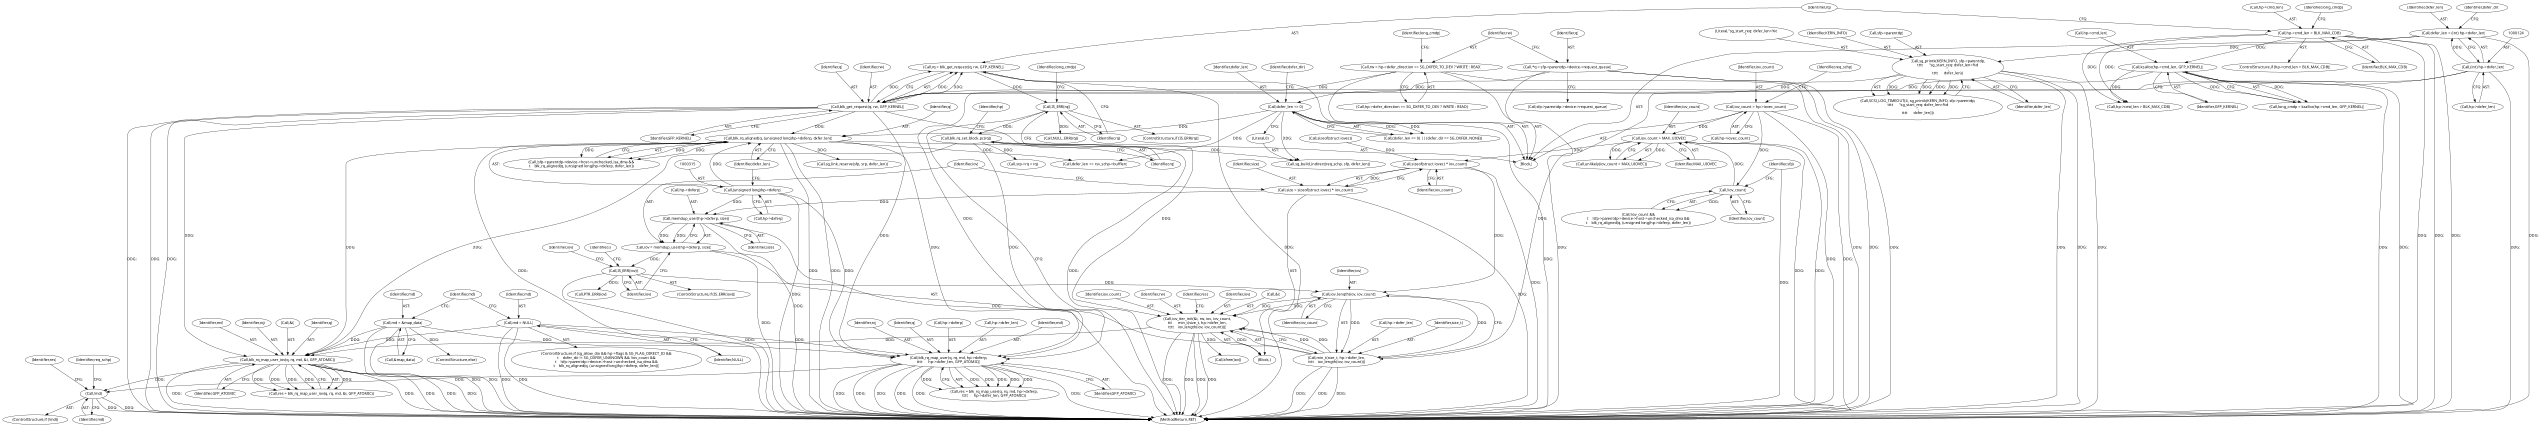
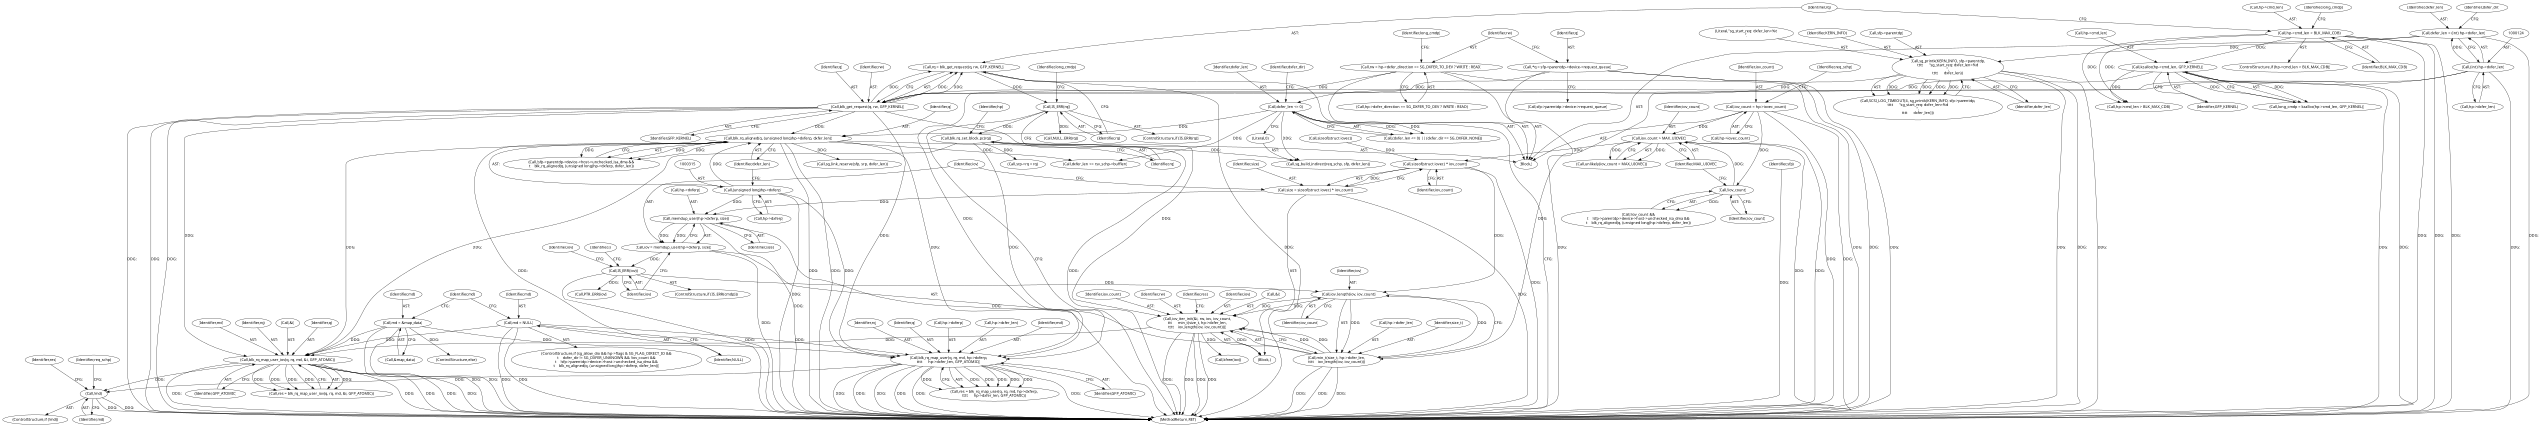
edge "(Identifier,sfp)" -> "(Call,!iov_count)": now "(Identifier,MAX_UIOVEC)" -> "(Call,!iov_count)"
edge "(Call,dxfer_len <= 0)" -> "(MethodReturn,RET)": label "DDG: " -> "CFG: "
node "(ControlStructure,if (IS_ERR(iov)))": label "(ControlStructure,if (IS_ERR(iov)))" -> "(ControlStructure,if (IS_ERR(cmdp)))"
